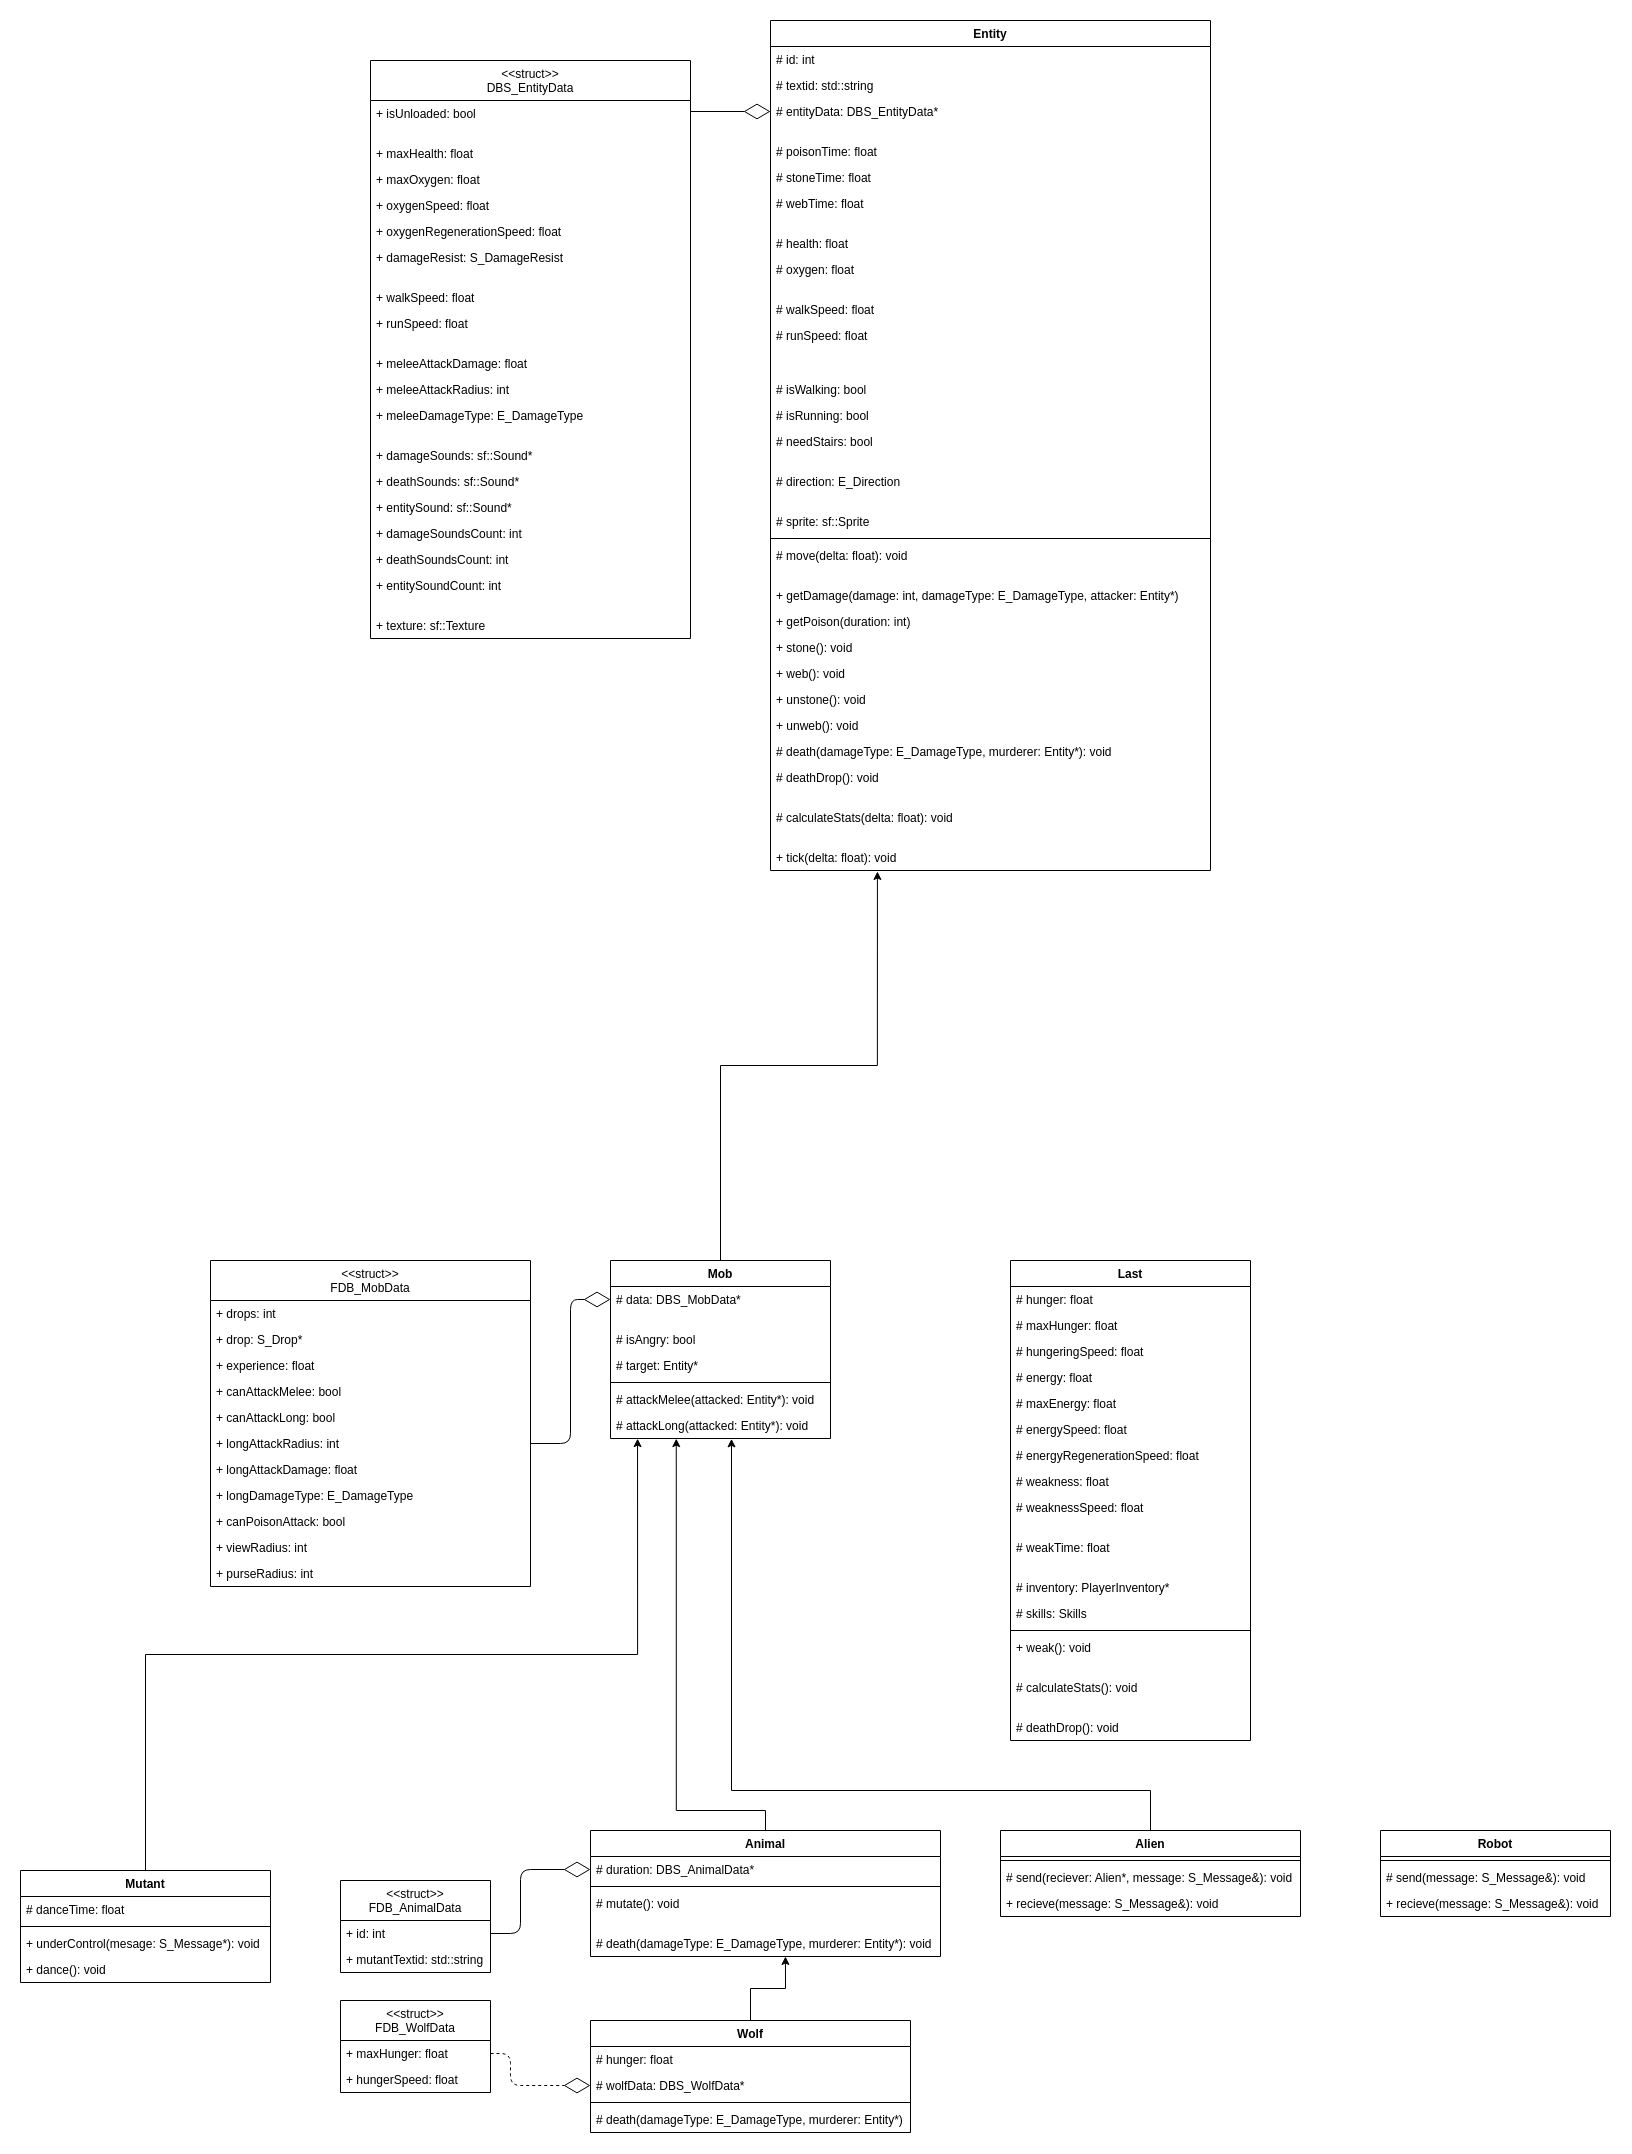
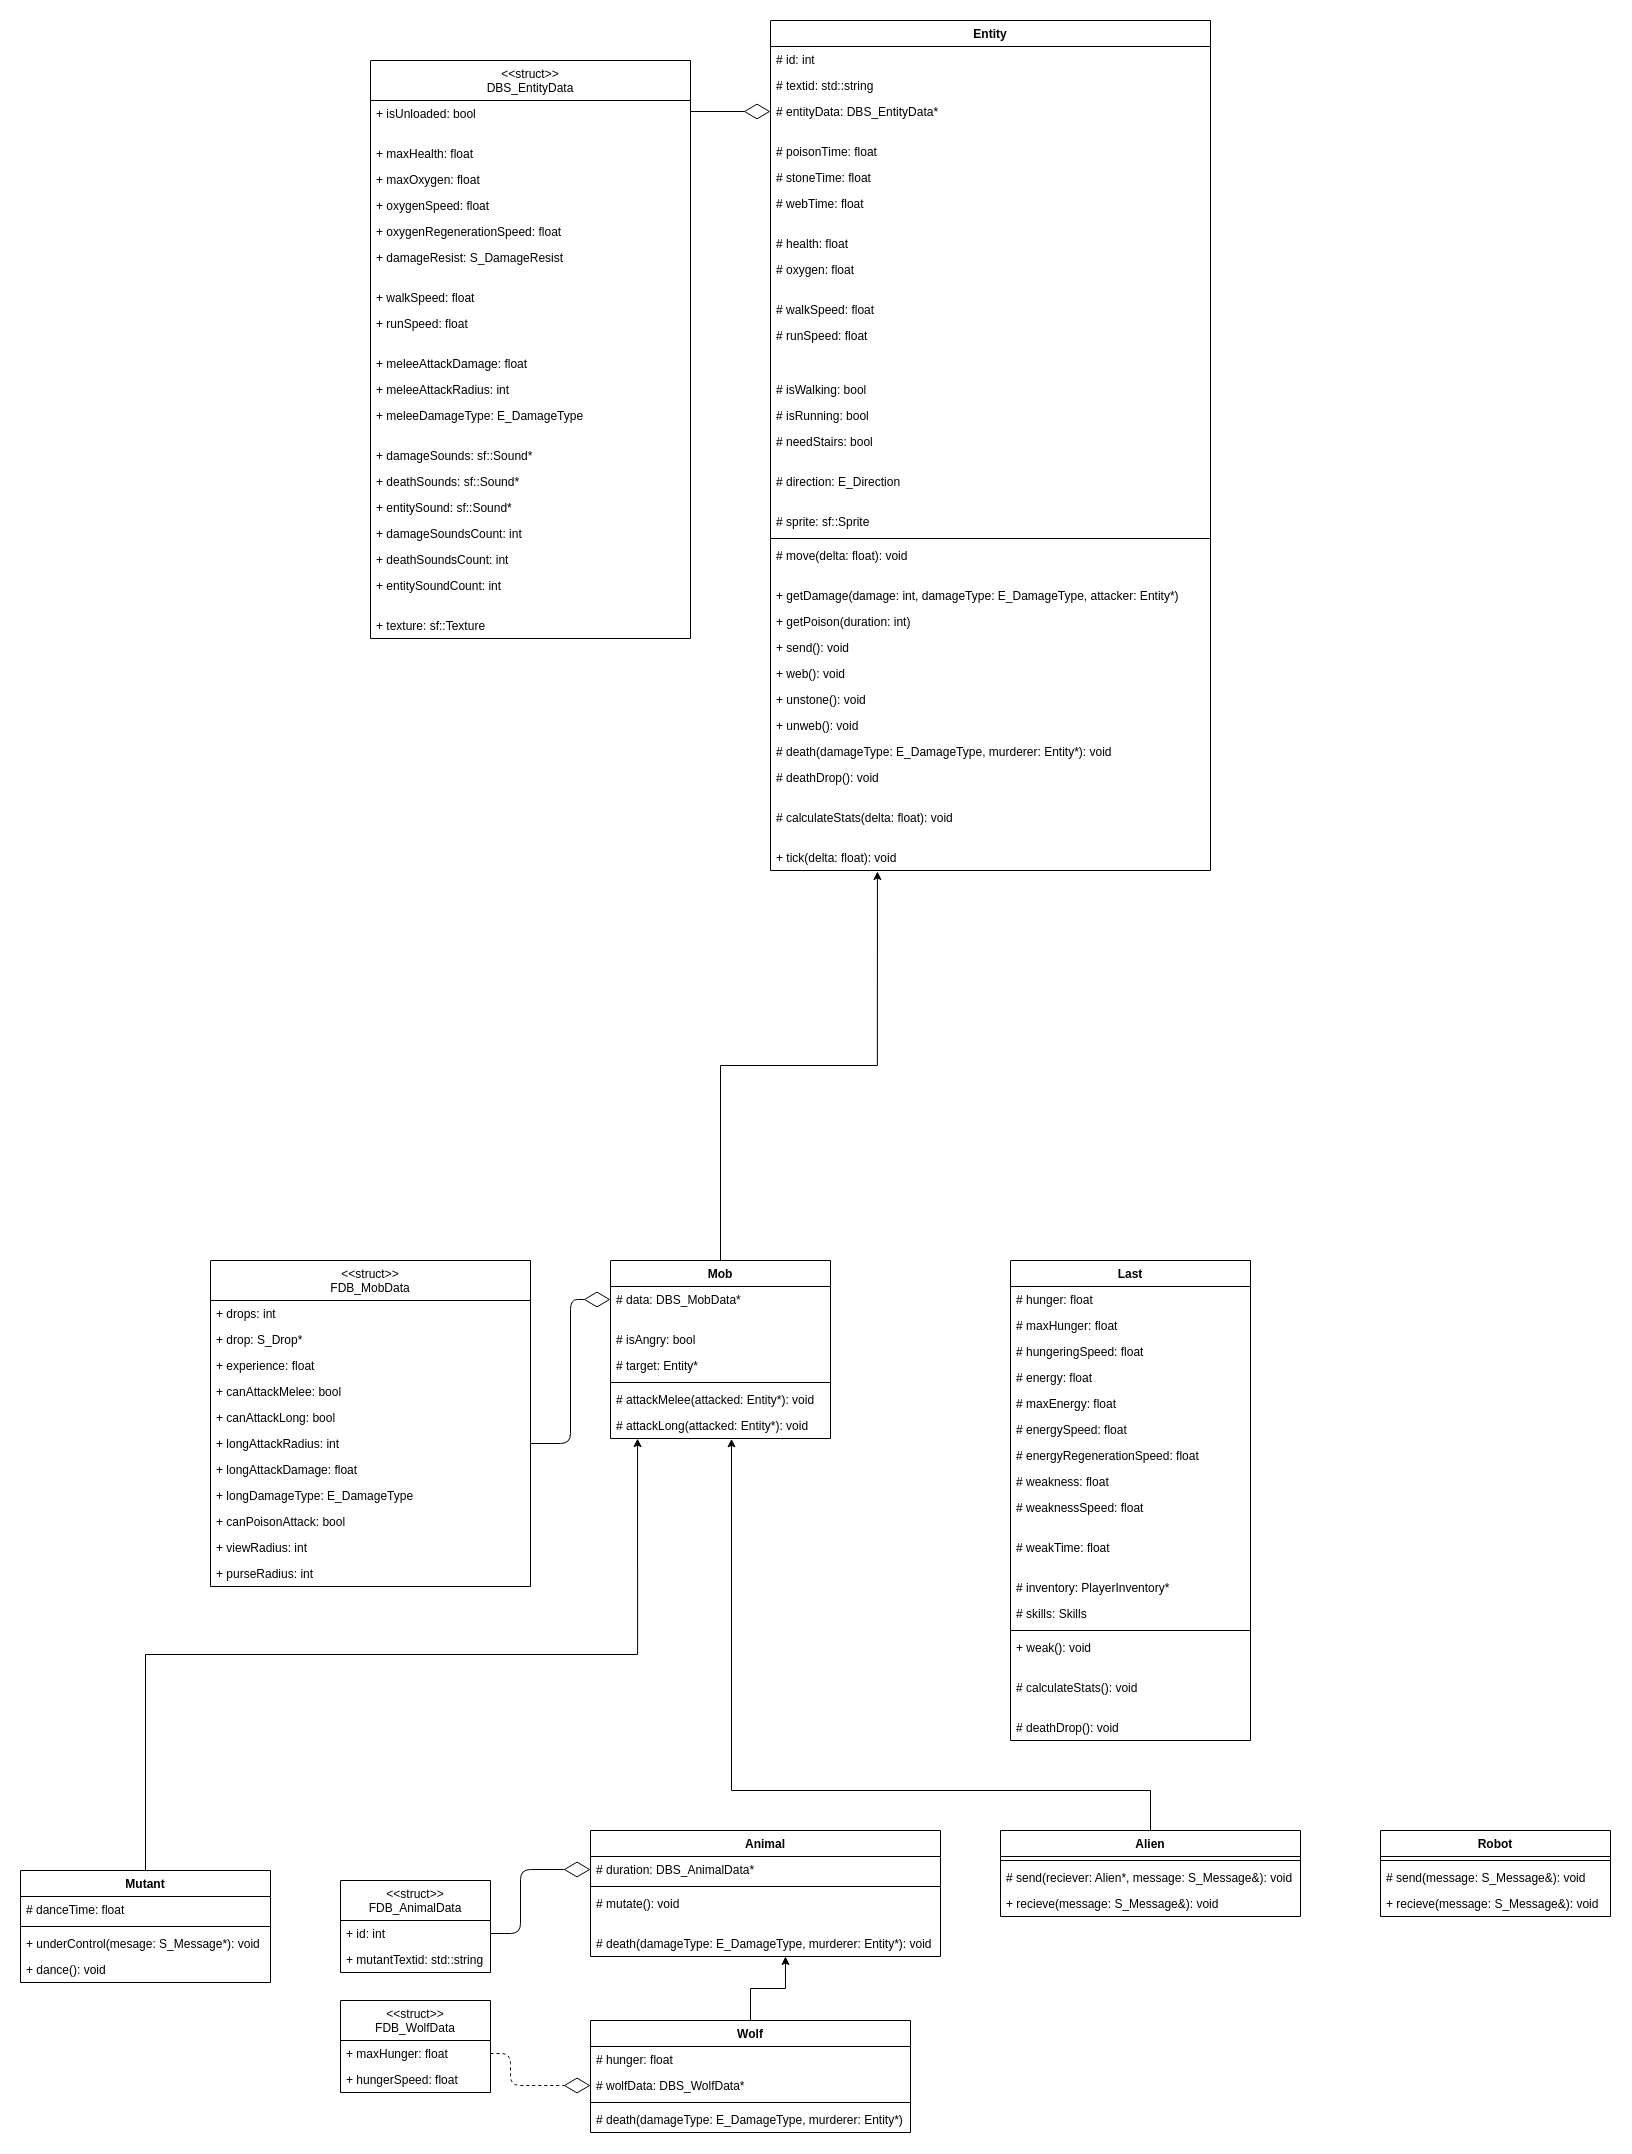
node "+ stone(): void": label "+ stone(): void" -> "+ send(): void"
edge "Animal" -> "# attackLong(attacked: Entity*): void": removed
